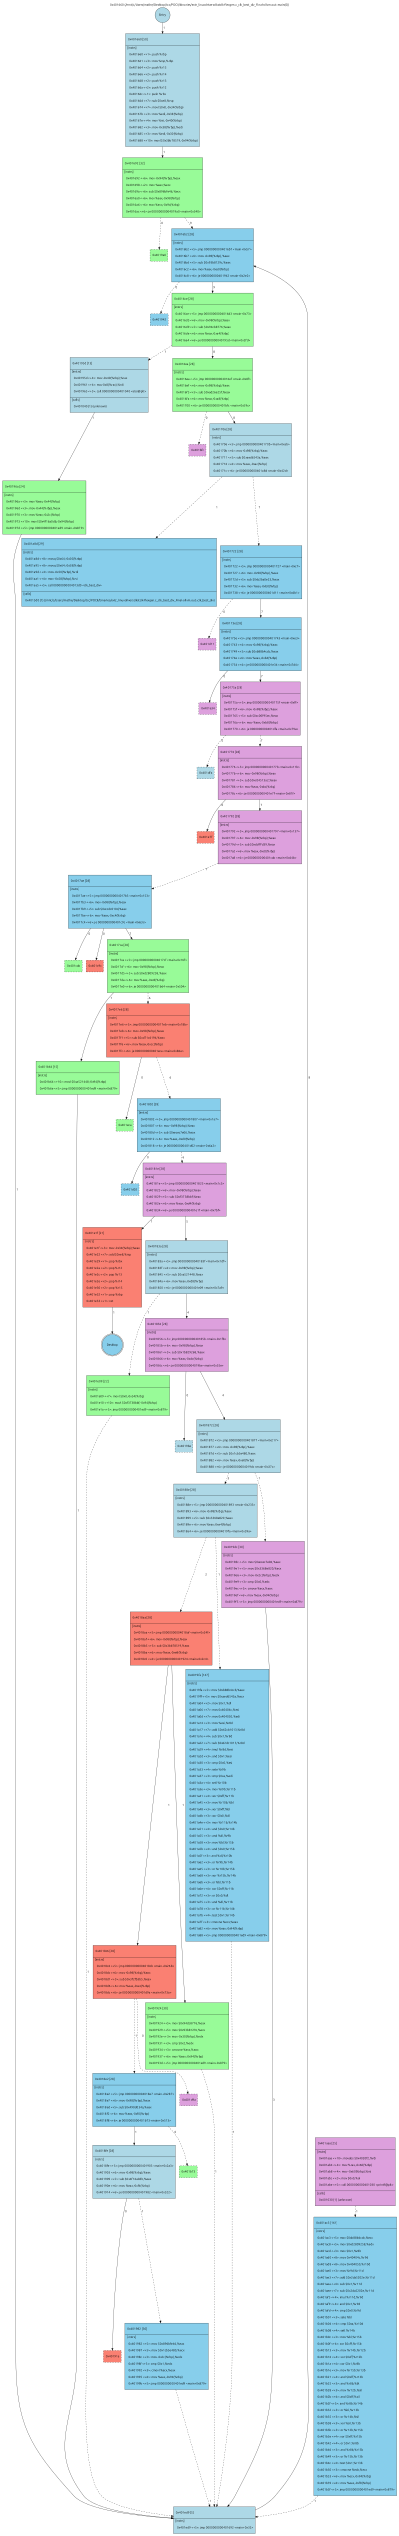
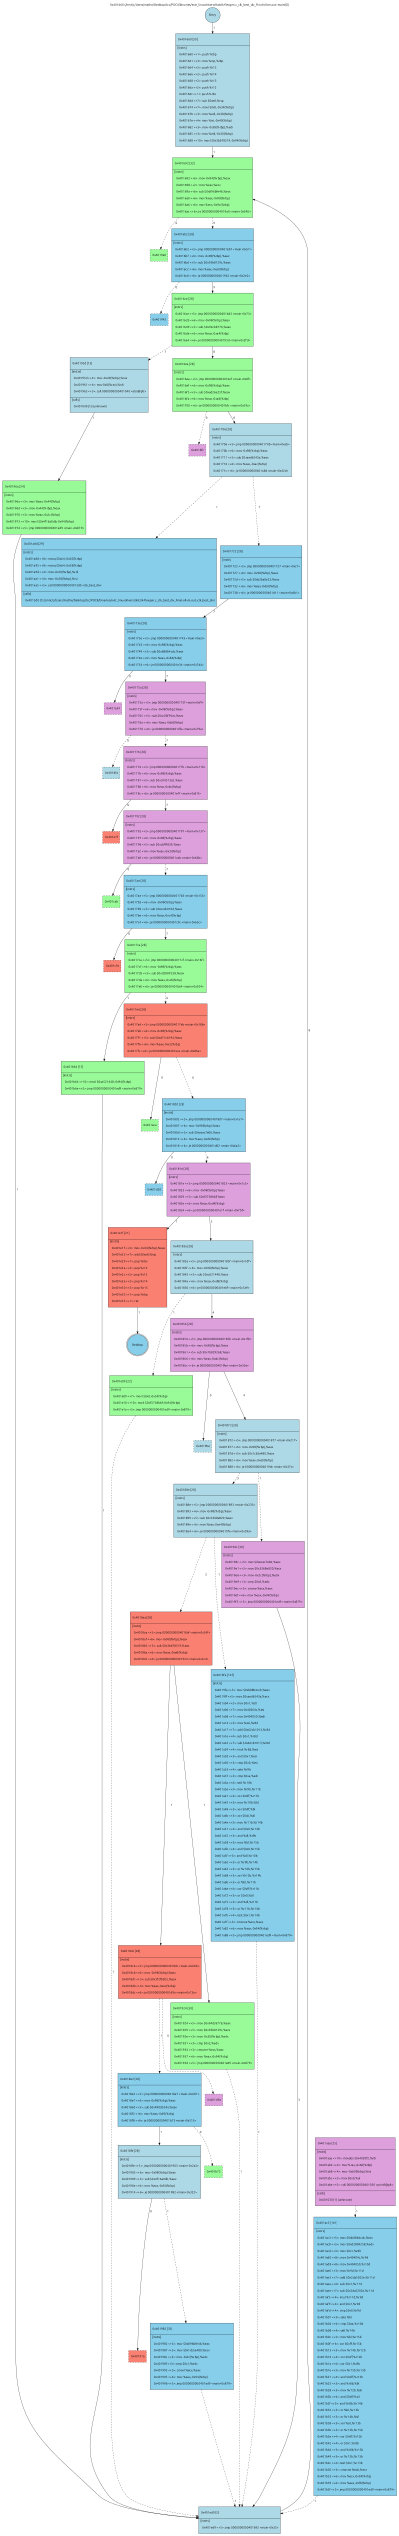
node "0x401d11": removed
edge "0x4017ae [28]" -> "0x401cab": now "0x401792 [28]" -> "0x401cab"
edge "0x401ed9 [5]" -> "0x4016b2 [28]": now "0x401ed9 [5]" -> "0x401692 [32]"
